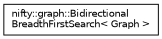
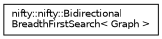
node "nifty::graph::Bidirectional BreadthFirstSearch< Graph >": label "nifty::graph::Bidirectional BreadthFirstSearch< Graph >" -> "nifty::nifty::Bidirectional BreadthFirstSearch< Graph >"
